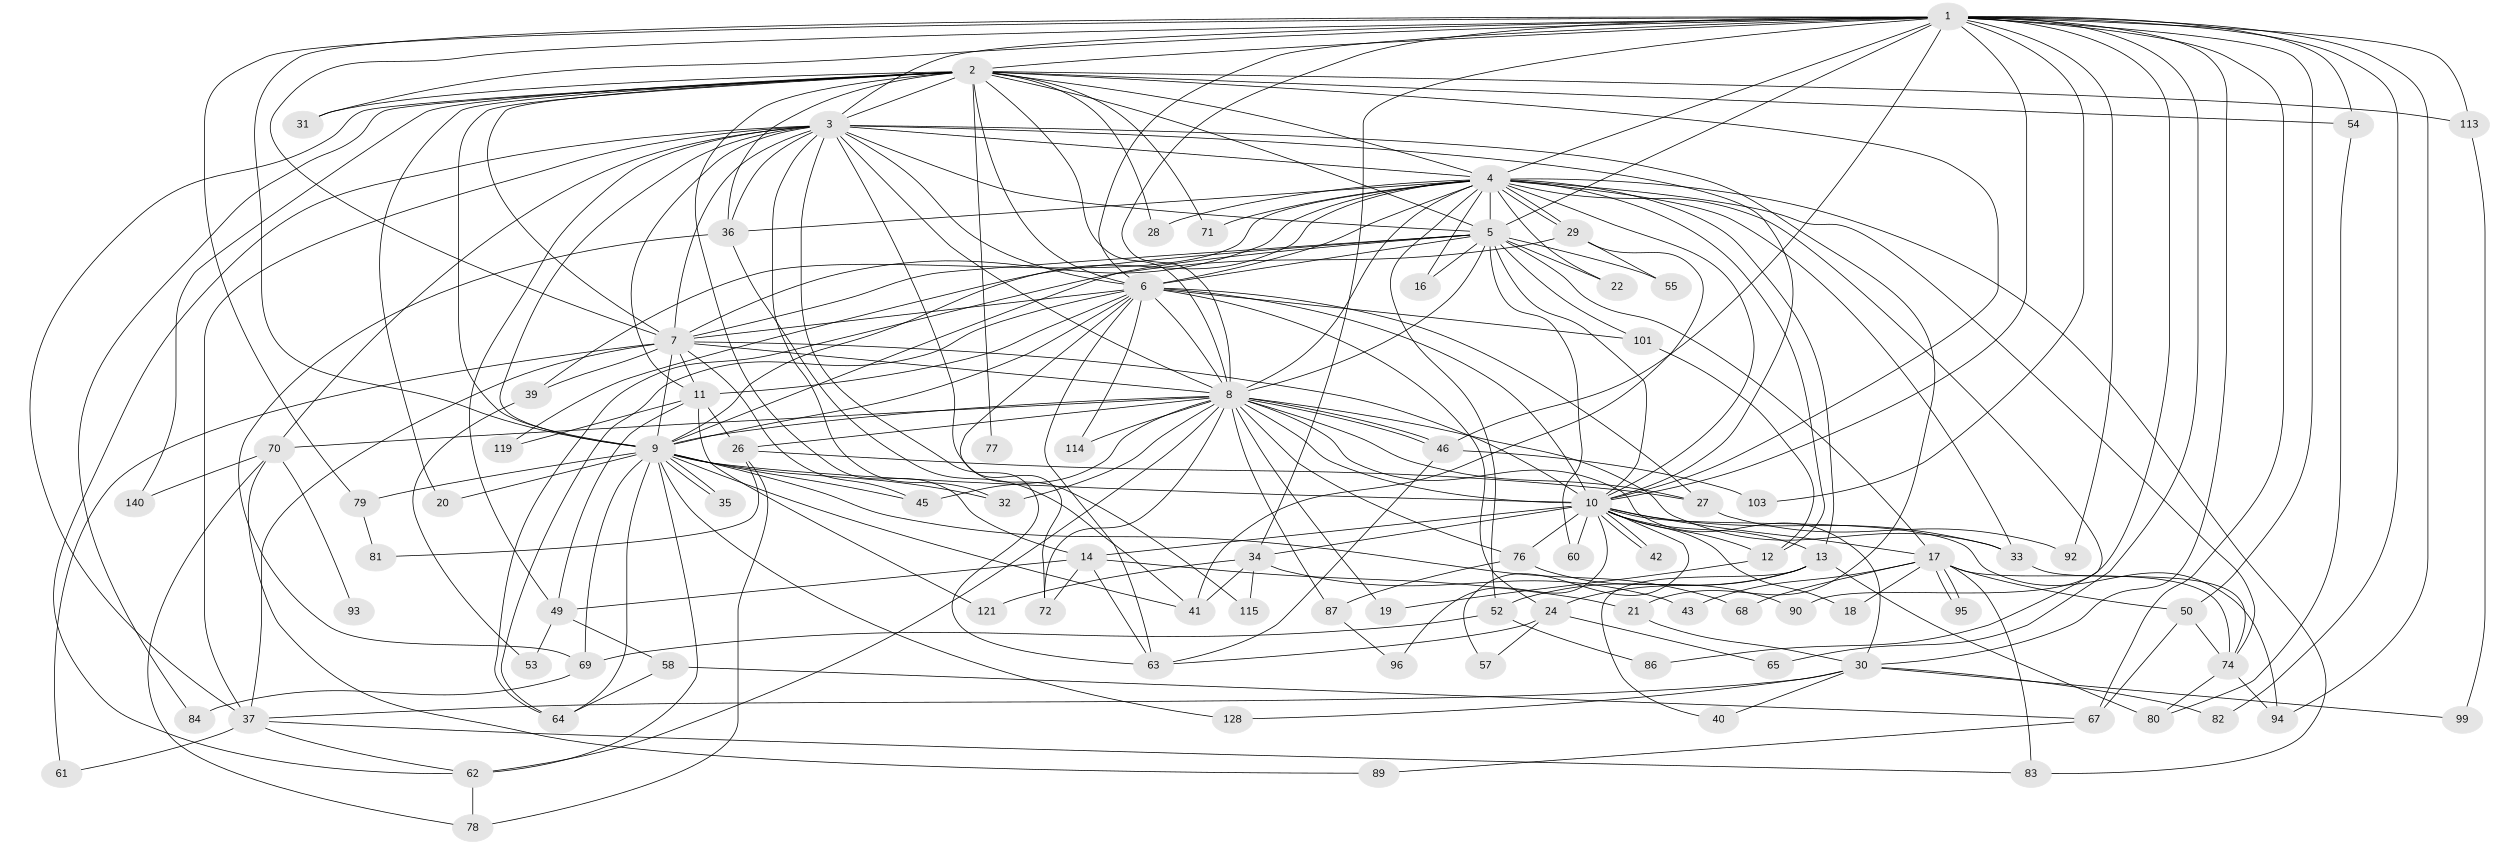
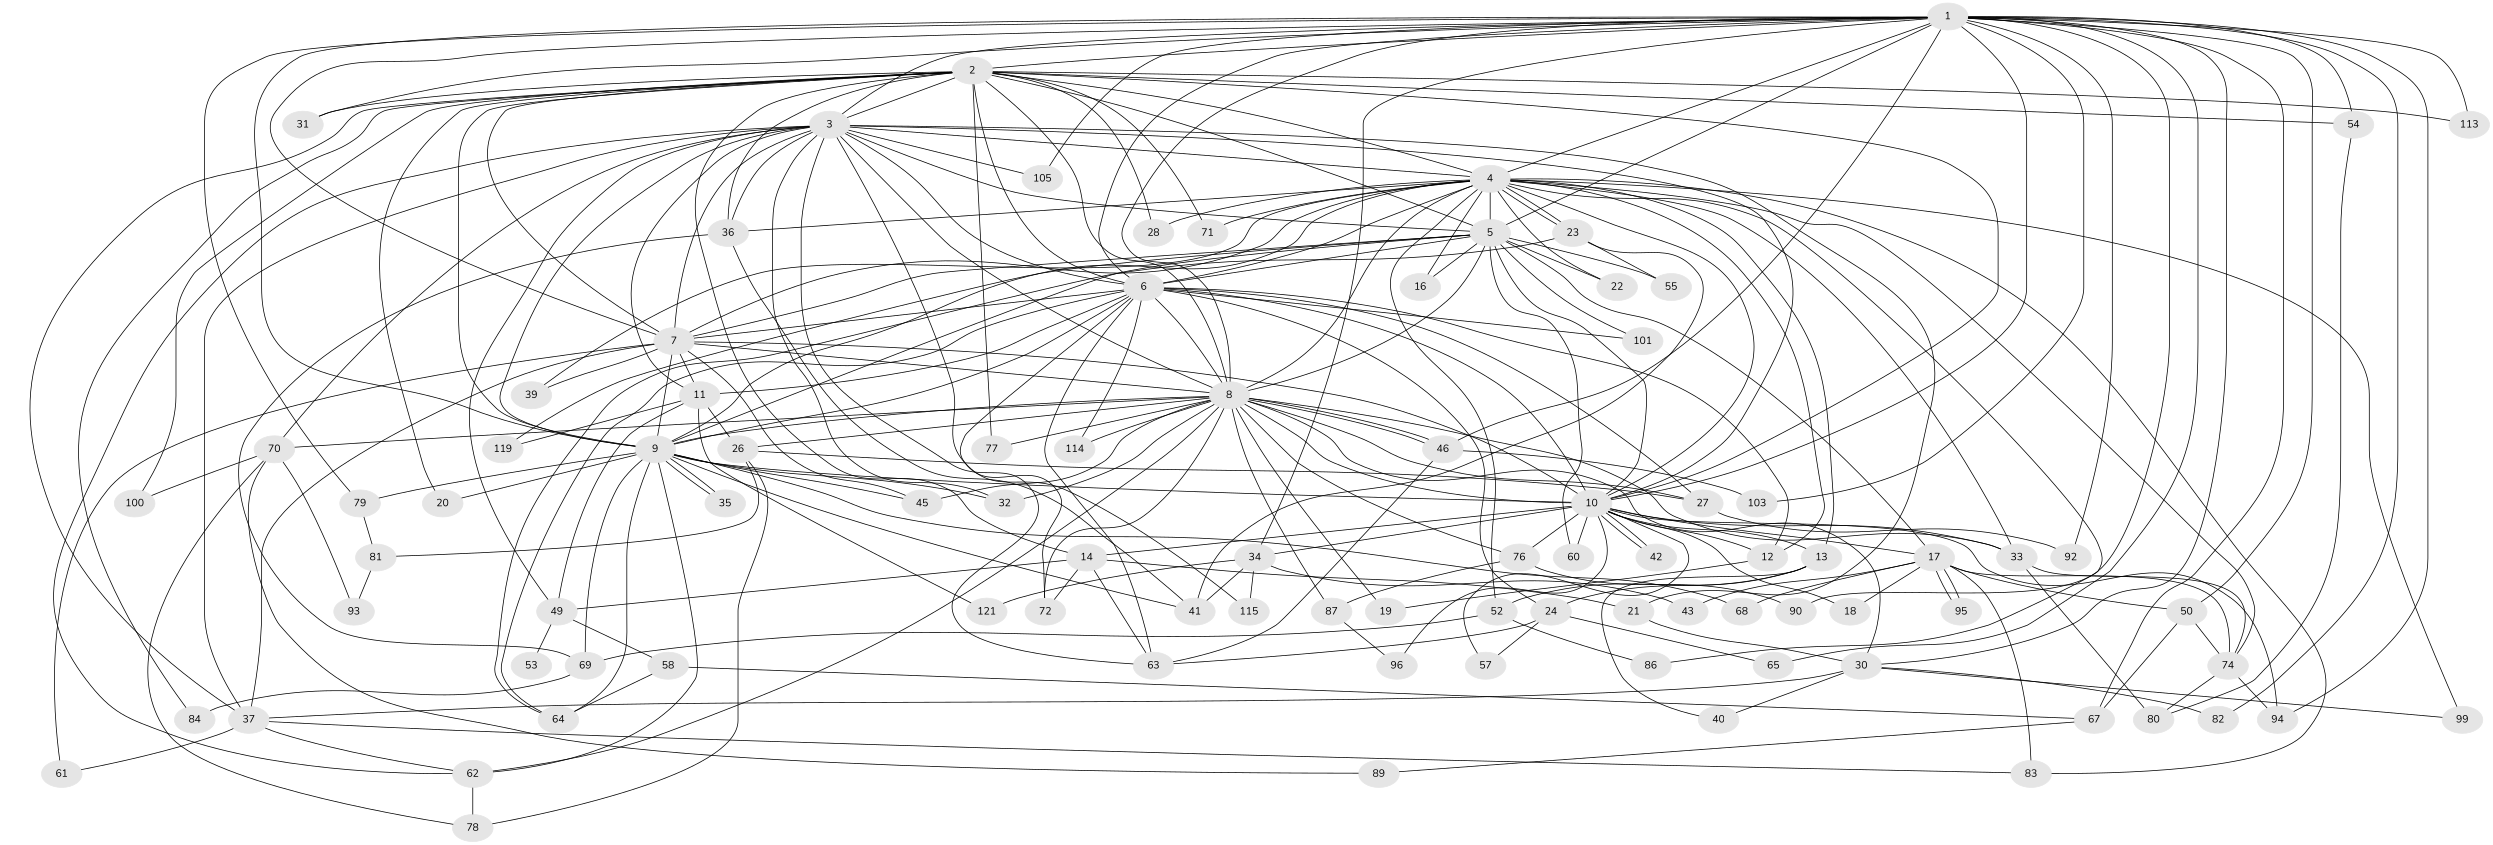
node "105": added
node "29": label "29" -> "23"
edge "8" -- "77": added
edge "113" -- "99": now "4" -- "99"
edge "101" -- "12": now "6" -- "12"
node "140": label "140" -> "100"
edge "39" -- "53": removed
edge "81" -- "93": added
edge "13" -- "80": now "33" -- "80"
node "128": removed
